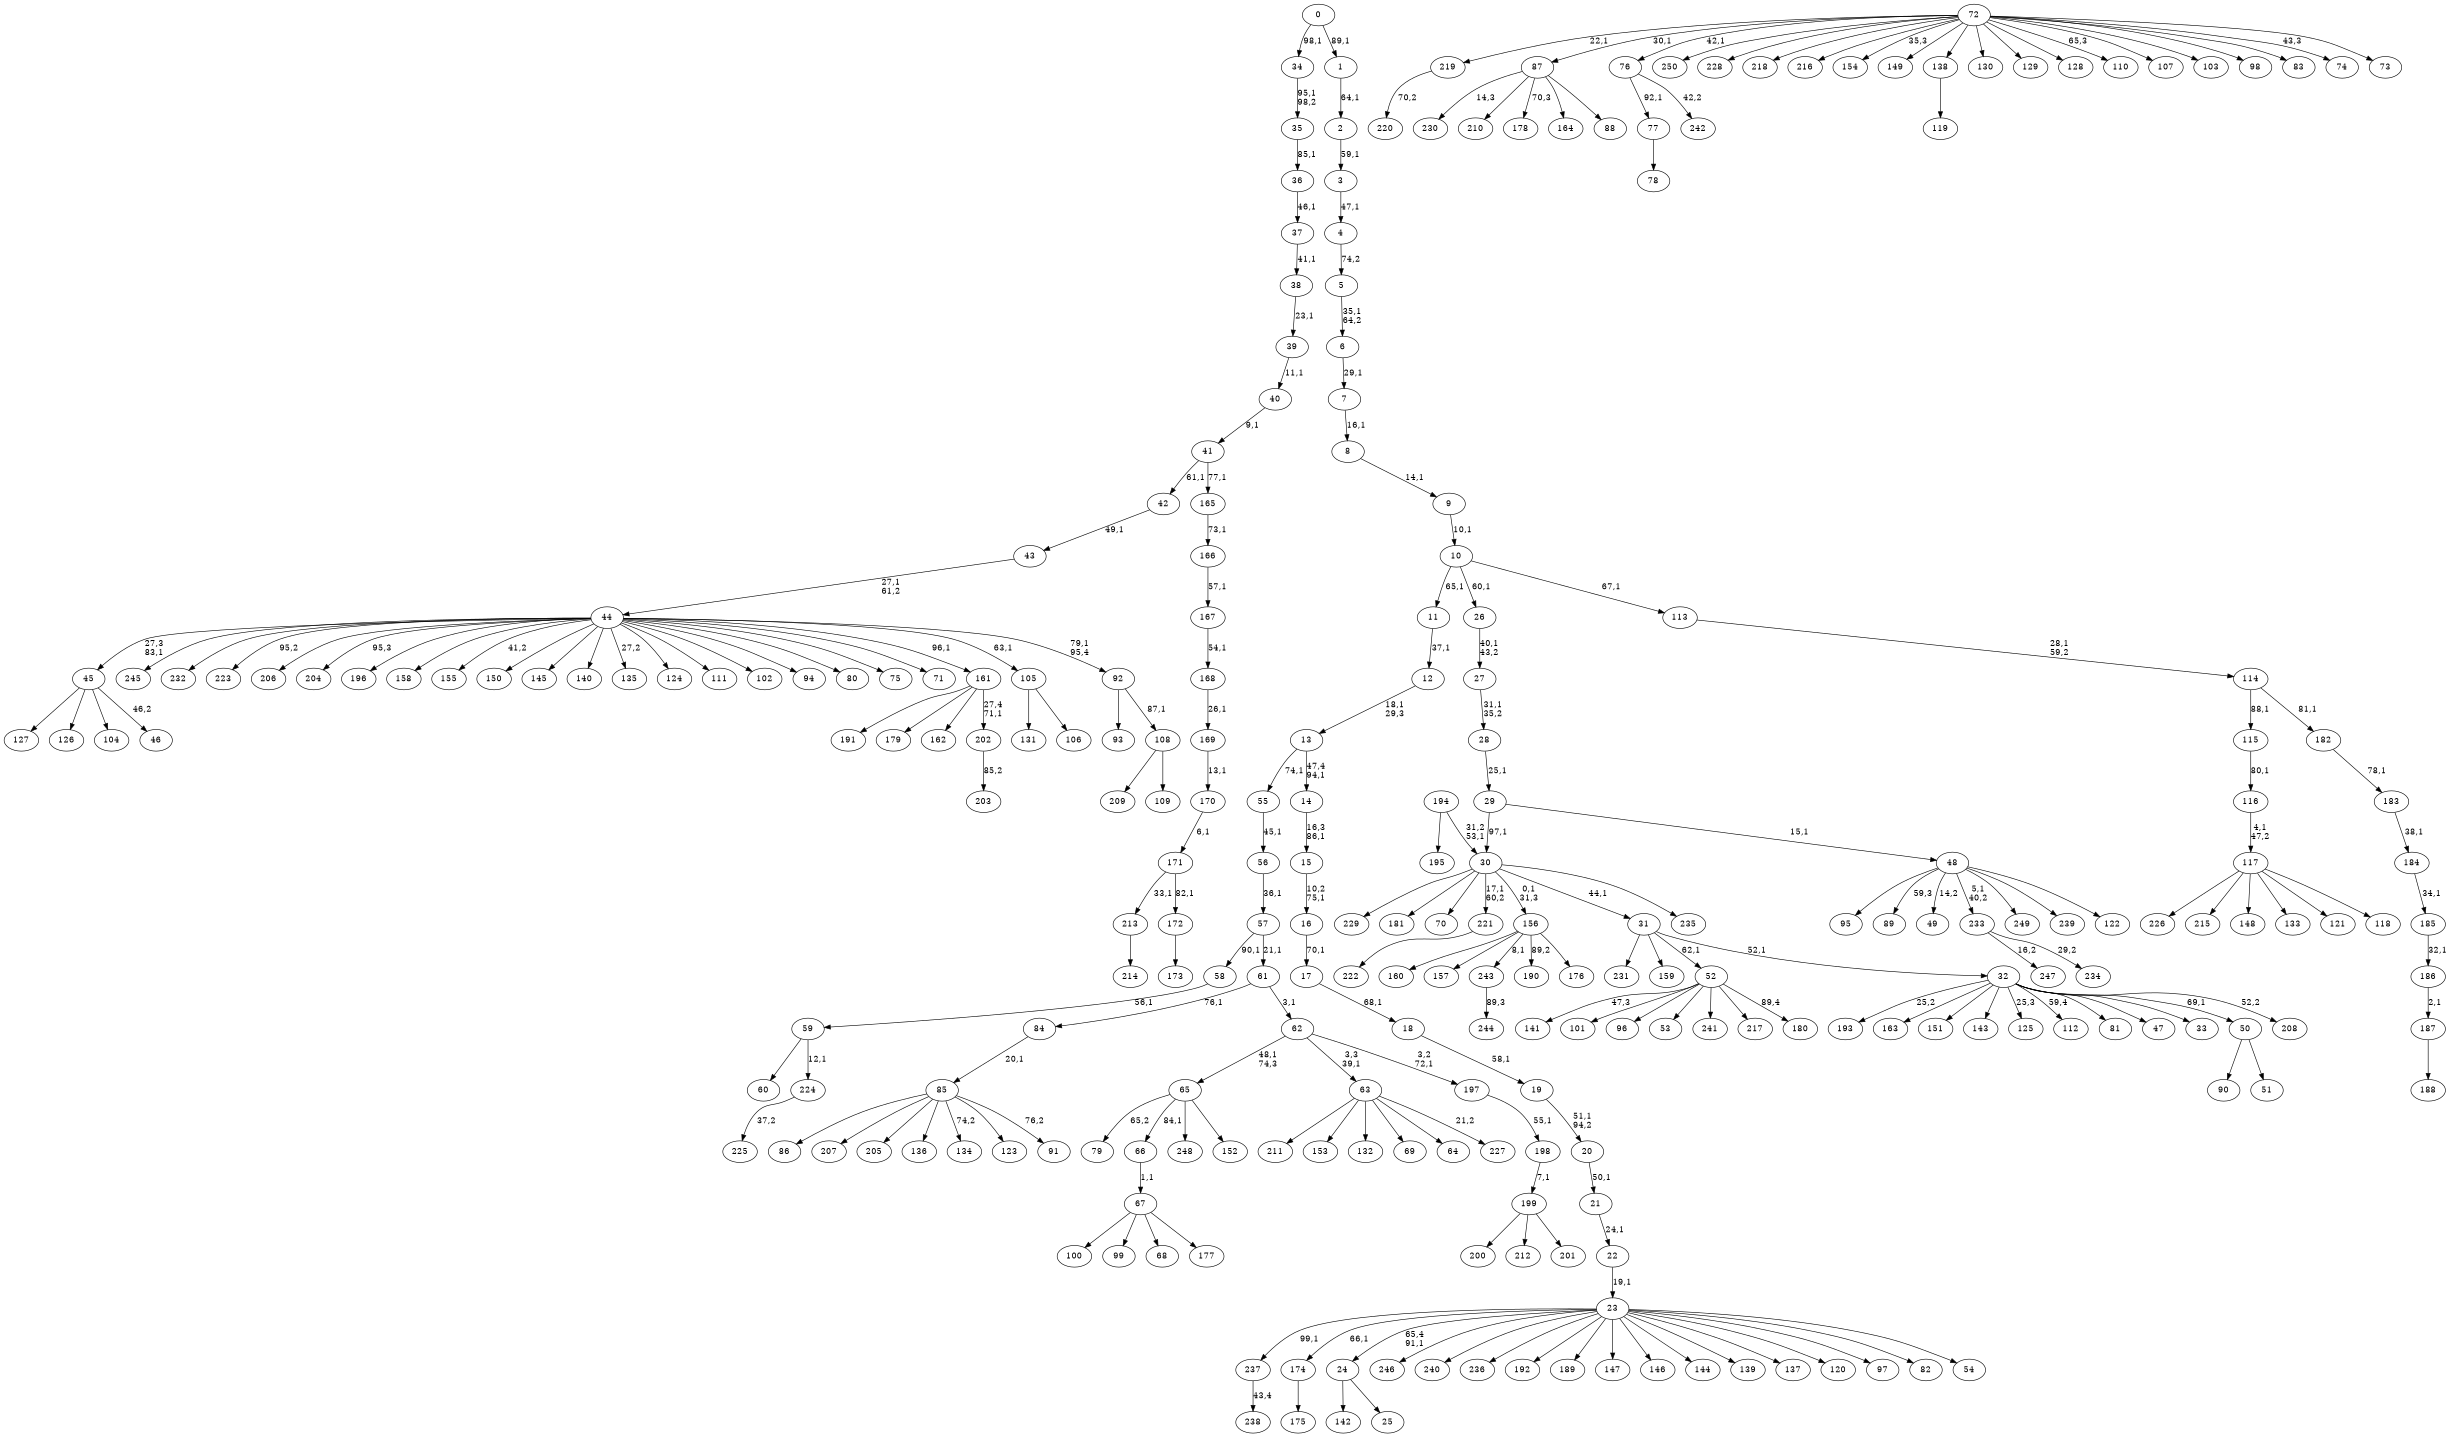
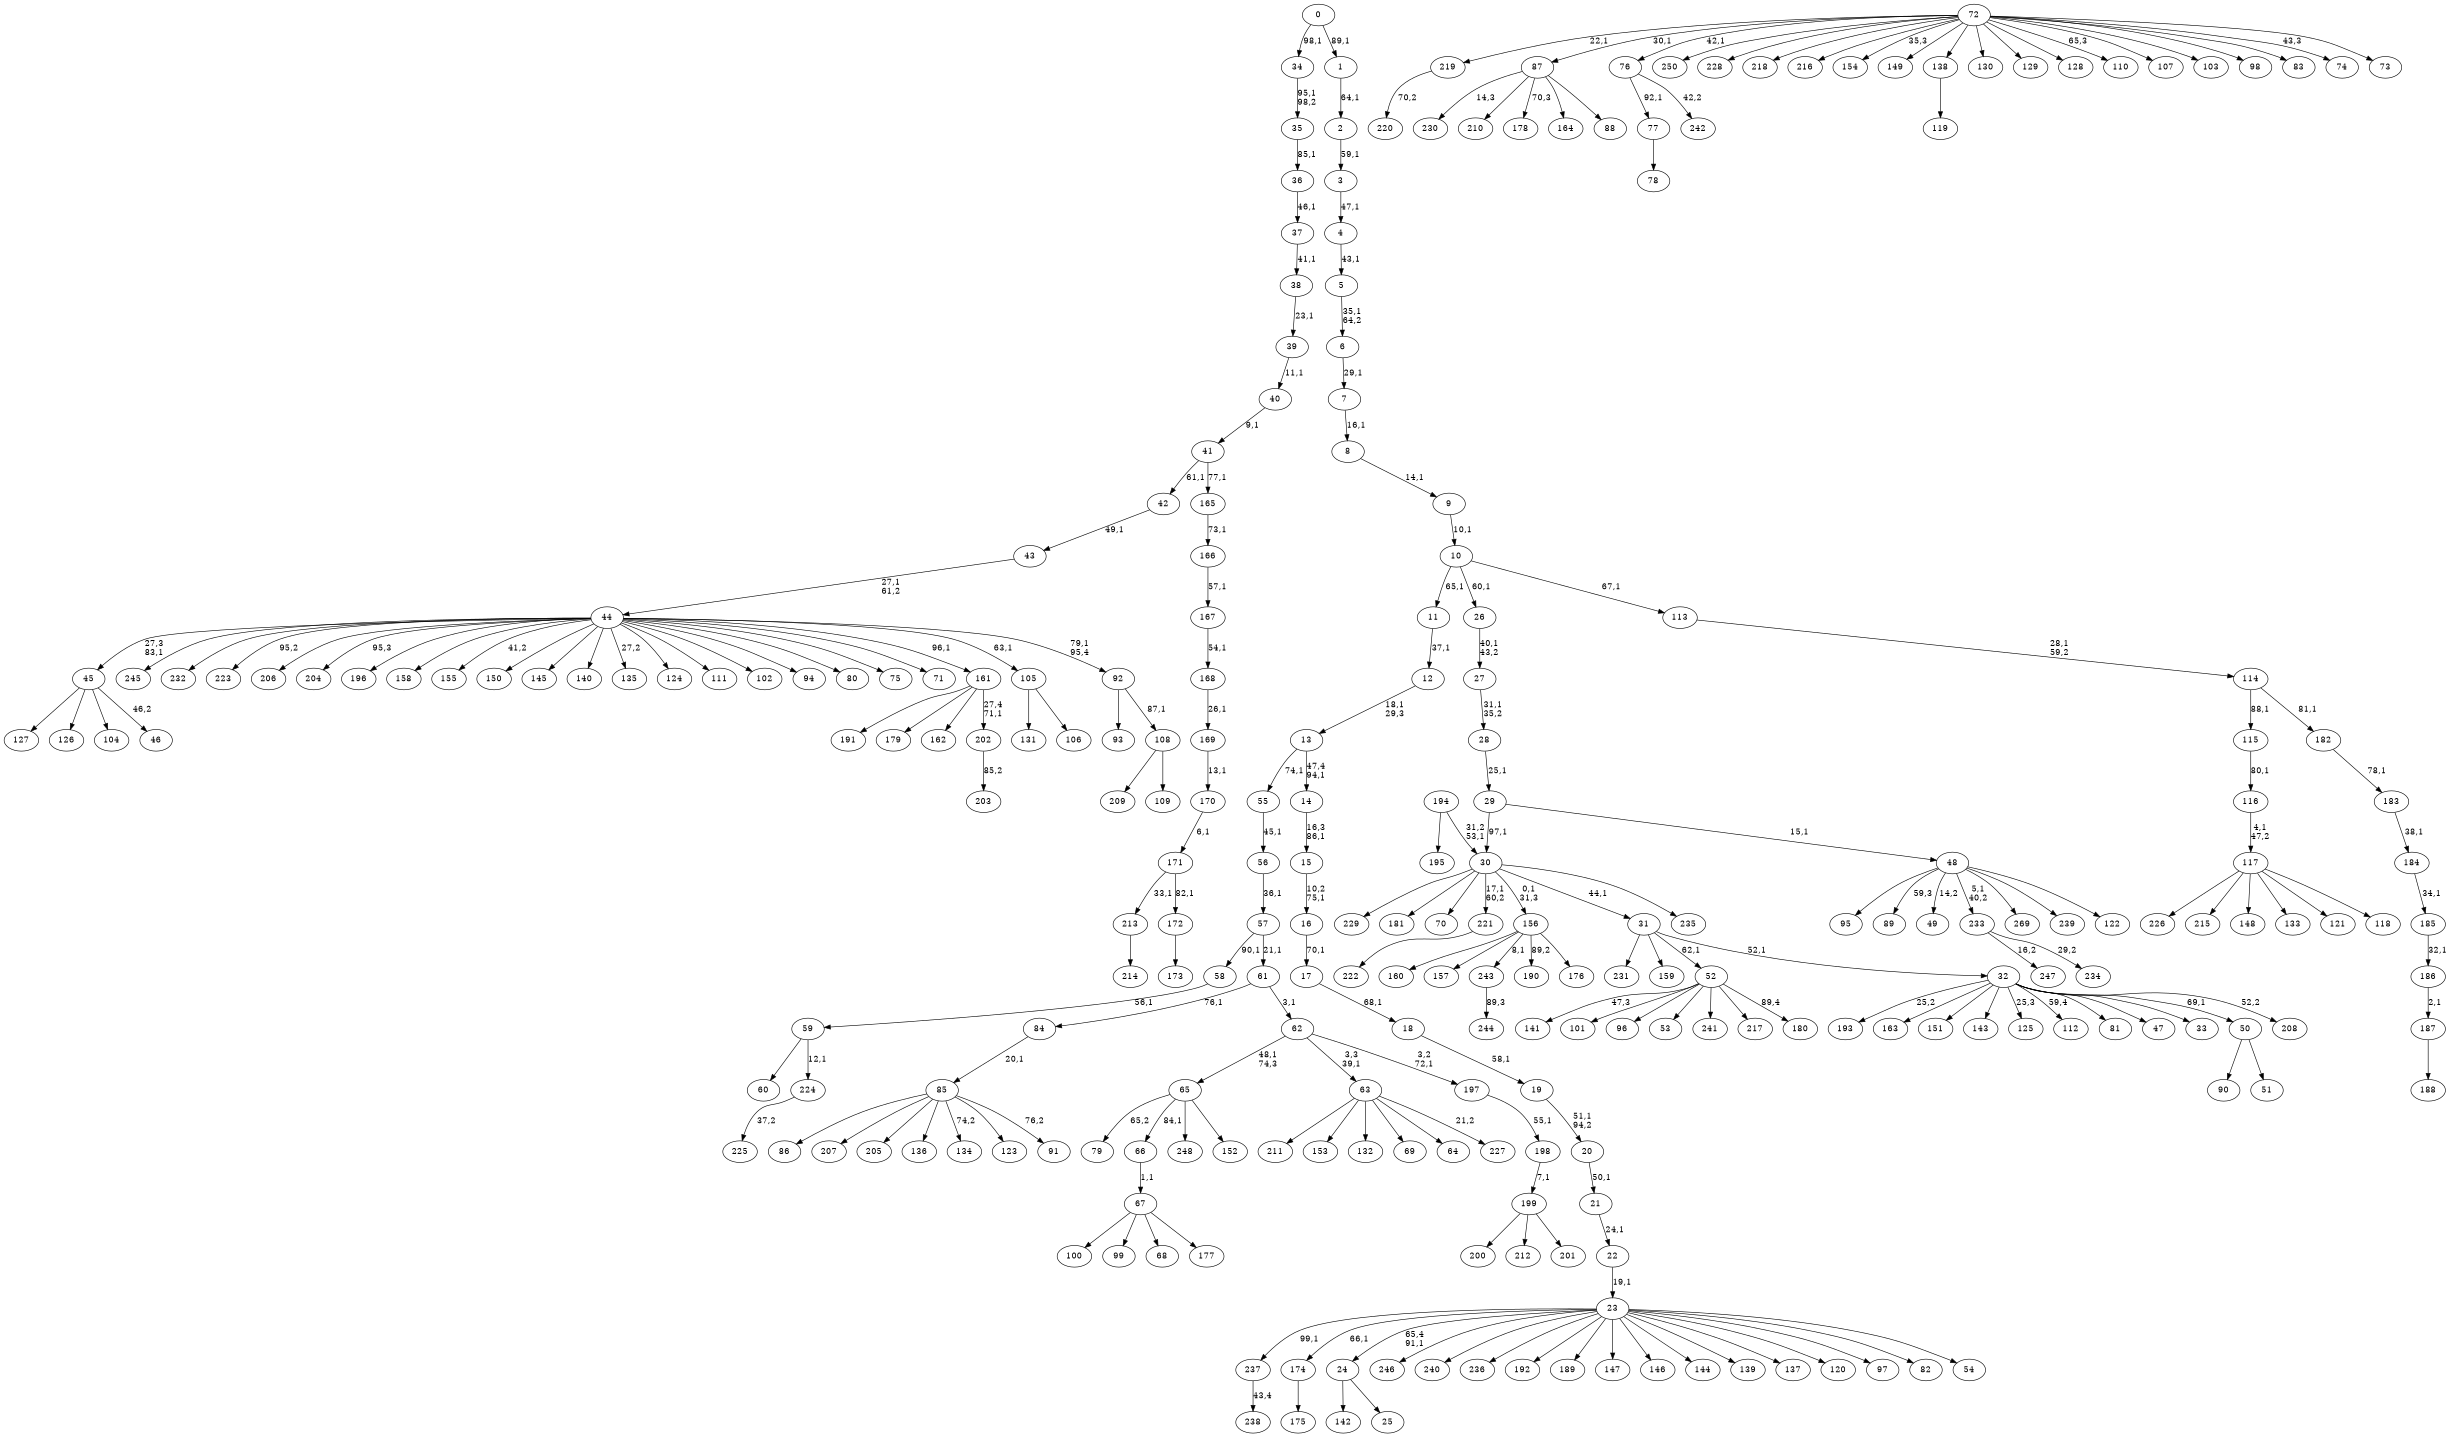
edge "4" -> "5": label "74,2" -> "43,1"
node "249": label "249" -> "269"
